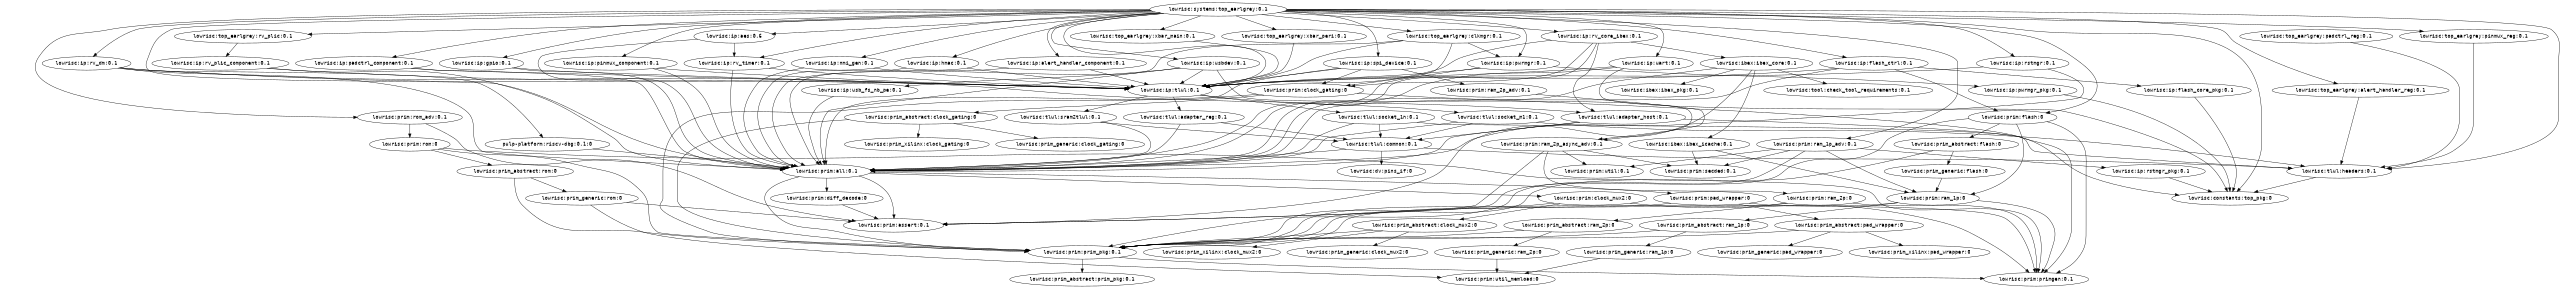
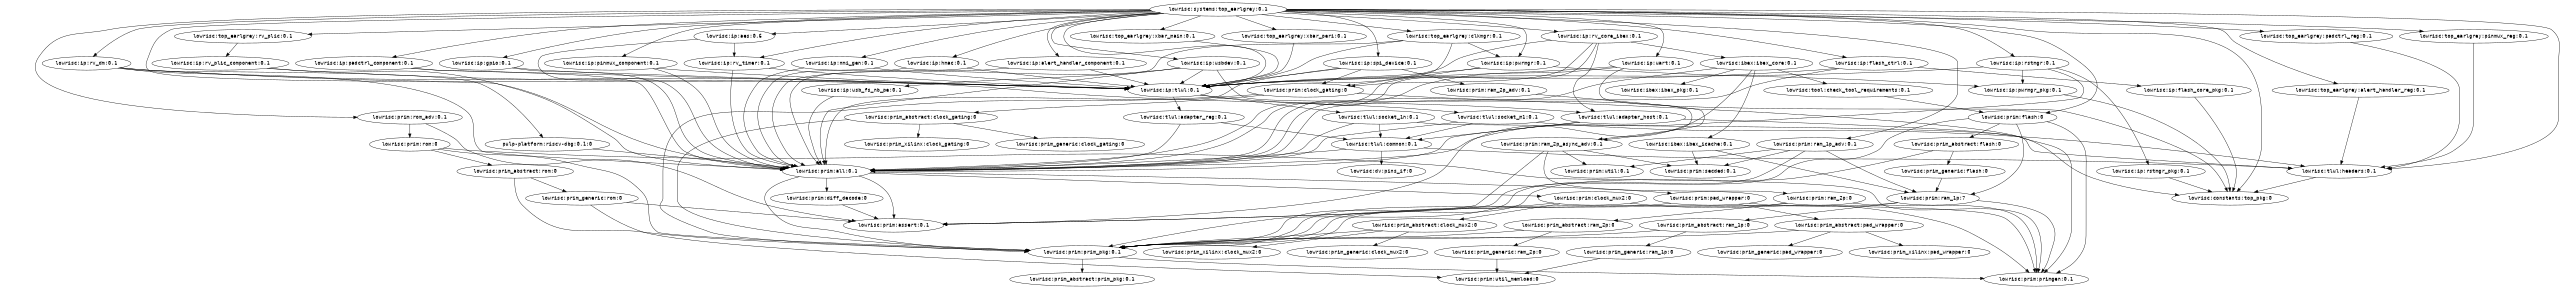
edge "lowrisc:systems:top_earlgrey:0.1" -> "lowrisc:top_earlgrey:padctrl_reg:0.1": added
edge "lowrisc:ip:rstmgr:0.1" -> "lowrisc:ip:pwrmgr_pkg:0.1": added
edge "lowrisc:ip:flash_ctrl:0.1" -> "lowrisc:prim:flash:0": now "lowrisc:tool:check_tool_requirements:0.1" -> "lowrisc:prim:flash:0"
node "lowrisc:tlul:sram2tlul:0.1": removed
edge "lowrisc:prim:ram_1p_adv:0.1" -> "lowrisc:ip:rstmgr_pkg:0.1": now "lowrisc:ip:rstmgr:0.1" -> "lowrisc:ip:rstmgr_pkg:0.1"
node "lowrisc:prim:ram_1p:0": label "lowrisc:prim:ram_1p:0" -> "lowrisc:prim:ram_1p:7"
